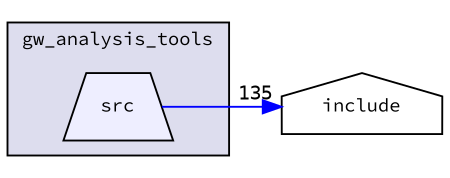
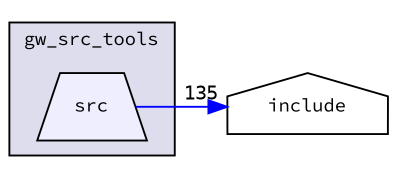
cluster "gw_analysis_tools": label "gw_analysis_tools" -> "gw_src_tools"
